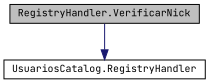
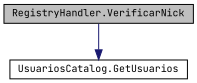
node "UsuariosCatalog.RegistryHandler": label "UsuariosCatalog.RegistryHandler" -> "UsuariosCatalog.GetUsuarios"
